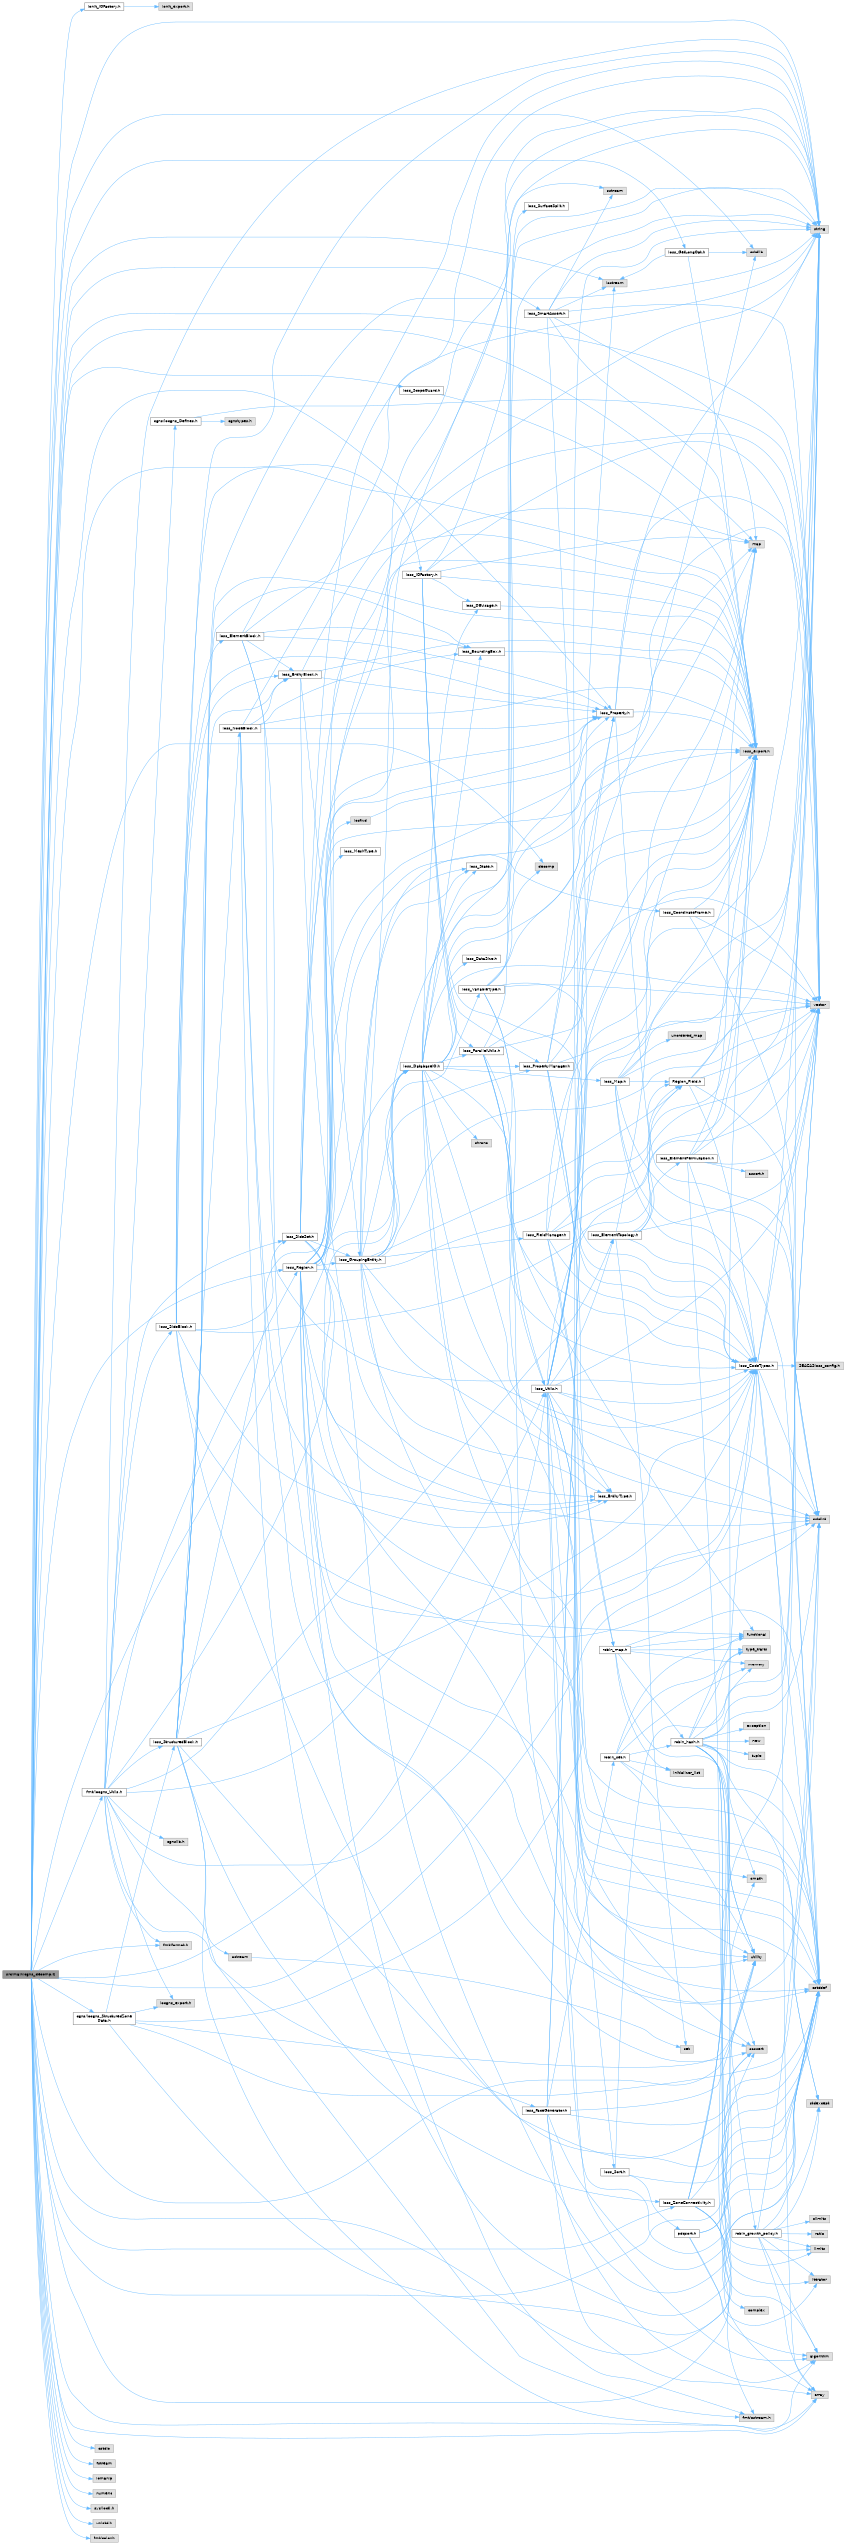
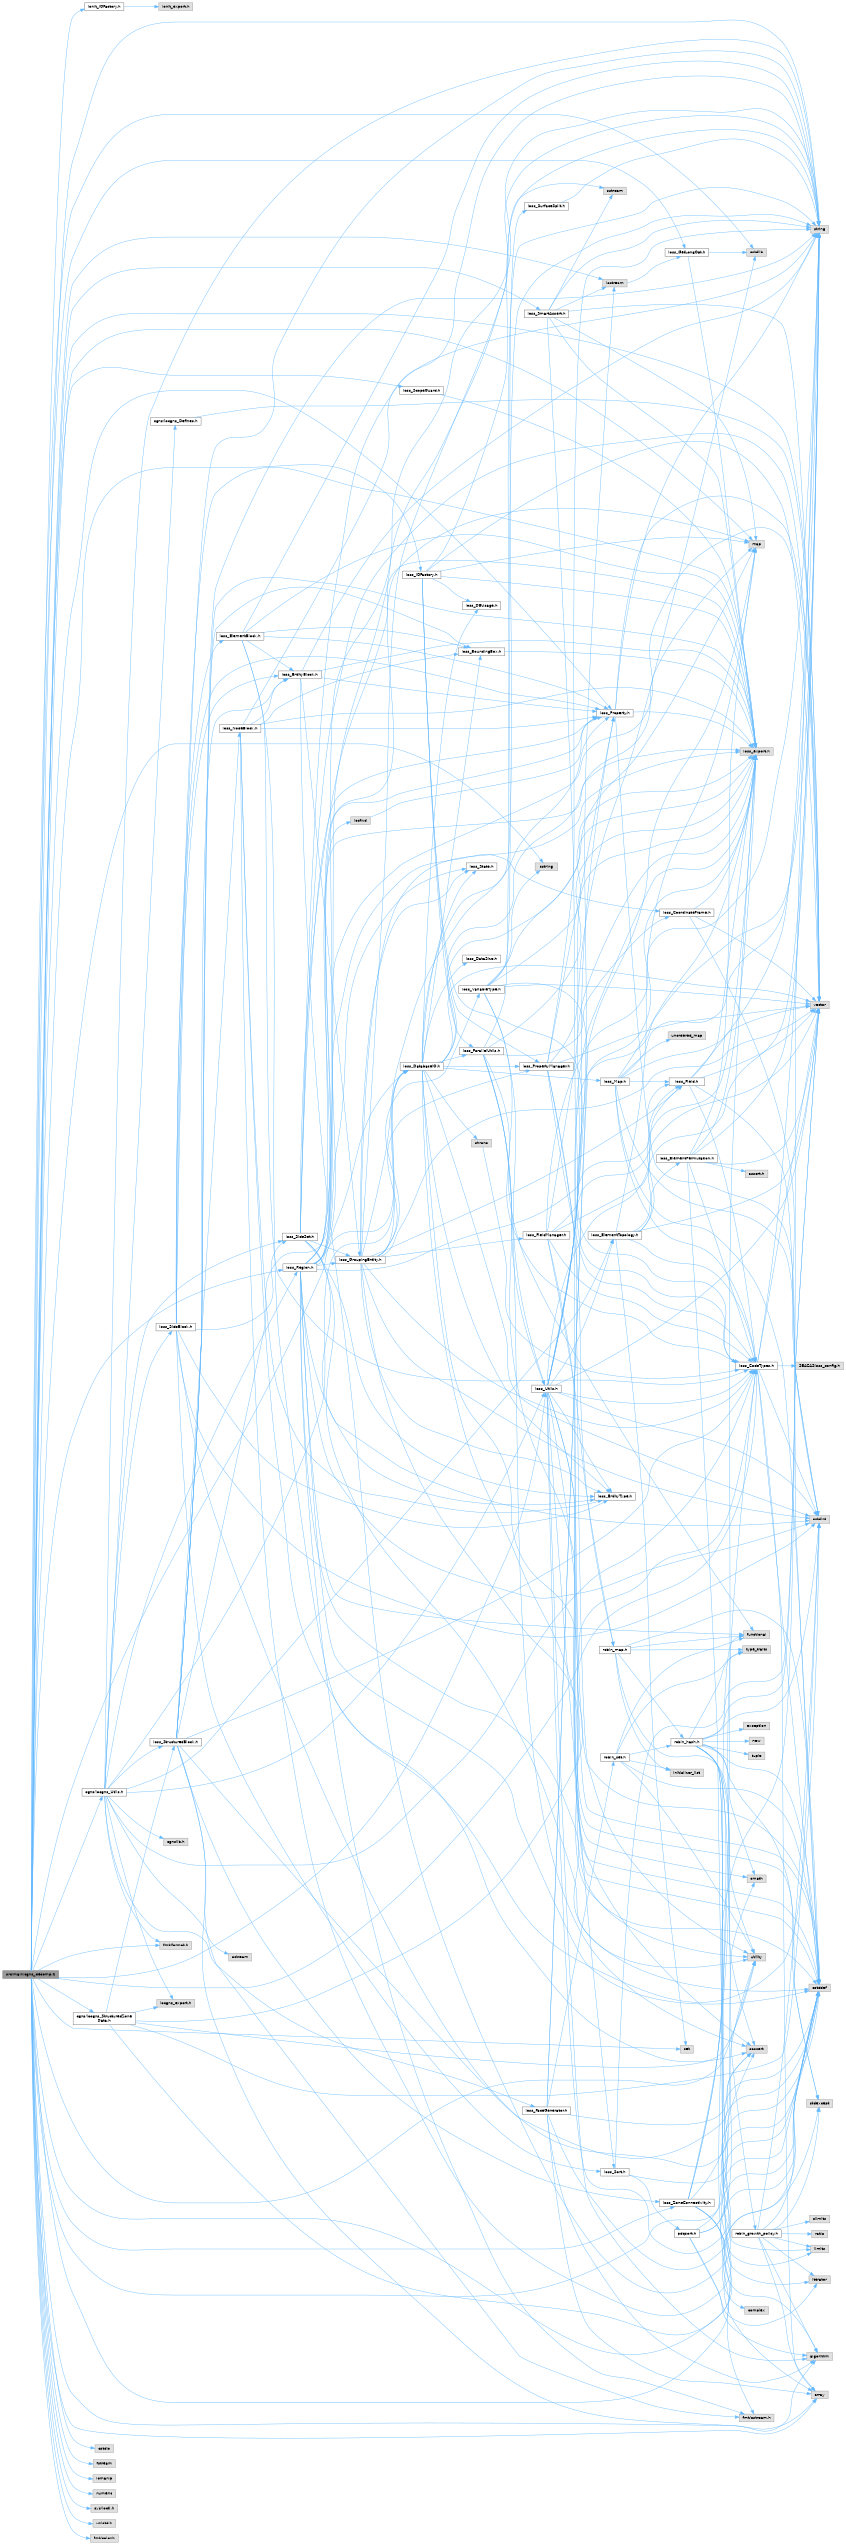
edge "Ioss_DatabaseIO.h" -> "string": now "Ioss_SurfaceSplit.h" -> "string"
edge "Ioss_GetLongOpt.h" -> "iostream": reversed
node "cgnstypes.h": removed
edge "Ioss_DBUsage.h" -> "ioss_export.h": now "Ioss_VariableType.h" -> "ioss_export.h"
node "Ioss_MeshType.h": removed
node "decomp": label "decomp" -> "cstring"
edge "Ioss_ParallelUtils.h" -> "vector": now "Ioss_ParallelUtils.h" -> "Ioss_CoordinateFrame.h"
node "Region_Field.h": label "Region_Field.h" -> "Ioss_Field.h"
edge "Ioss_SideBlock.h" -> "vector": now "Ioss_SideBlock.h" -> "Ioss_Sort.h"
edge "Ioss_DatabaseIO.h" -> "Ioss_CodeTypes.h": now "chrono" -> "Ioss_CodeTypes.h"
node "memory": removed
edge "robin_hash.h" -> "functional": now "pdqsort.h" -> "functional"
node "fmt/Iocgns_Utils.h": label "fmt/Iocgns_Utils.h" -> "cgns/Iocgns_Utils.h"
edge "robin_hash.h" -> "utility": removed
edge "ostream" -> "set": now "src/main/cgns_decomp.C" -> "set"
edge "Ioss_FaceGenerator.h" -> "utility": removed
